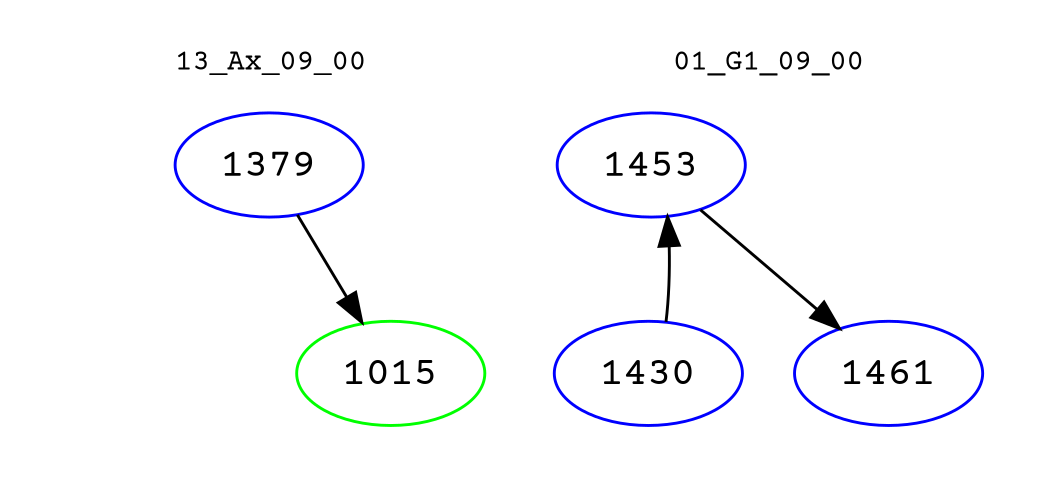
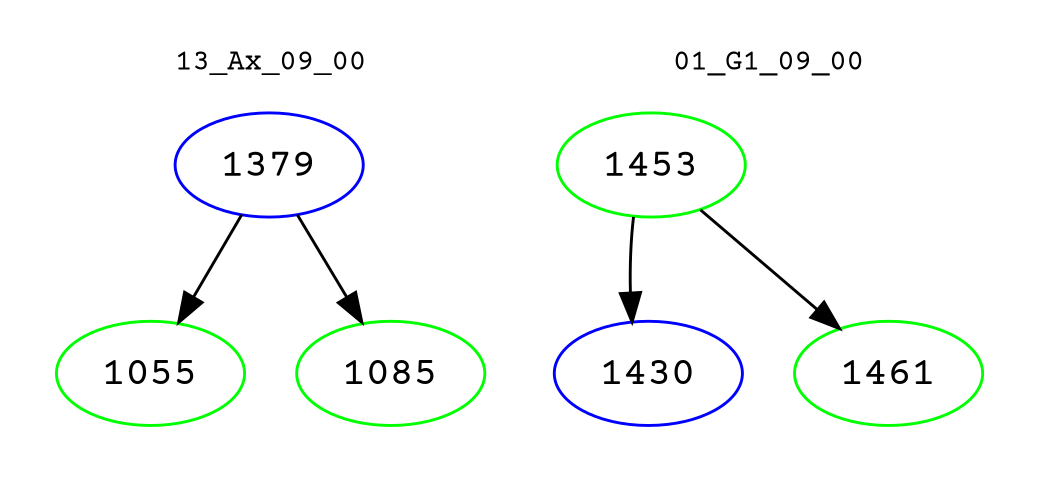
node "1453": color blue -> green
edge "1430" -> "1453": reversed
node "1055": added
node "1015": label "1015" -> "1085"
node "1461": color blue -> green
